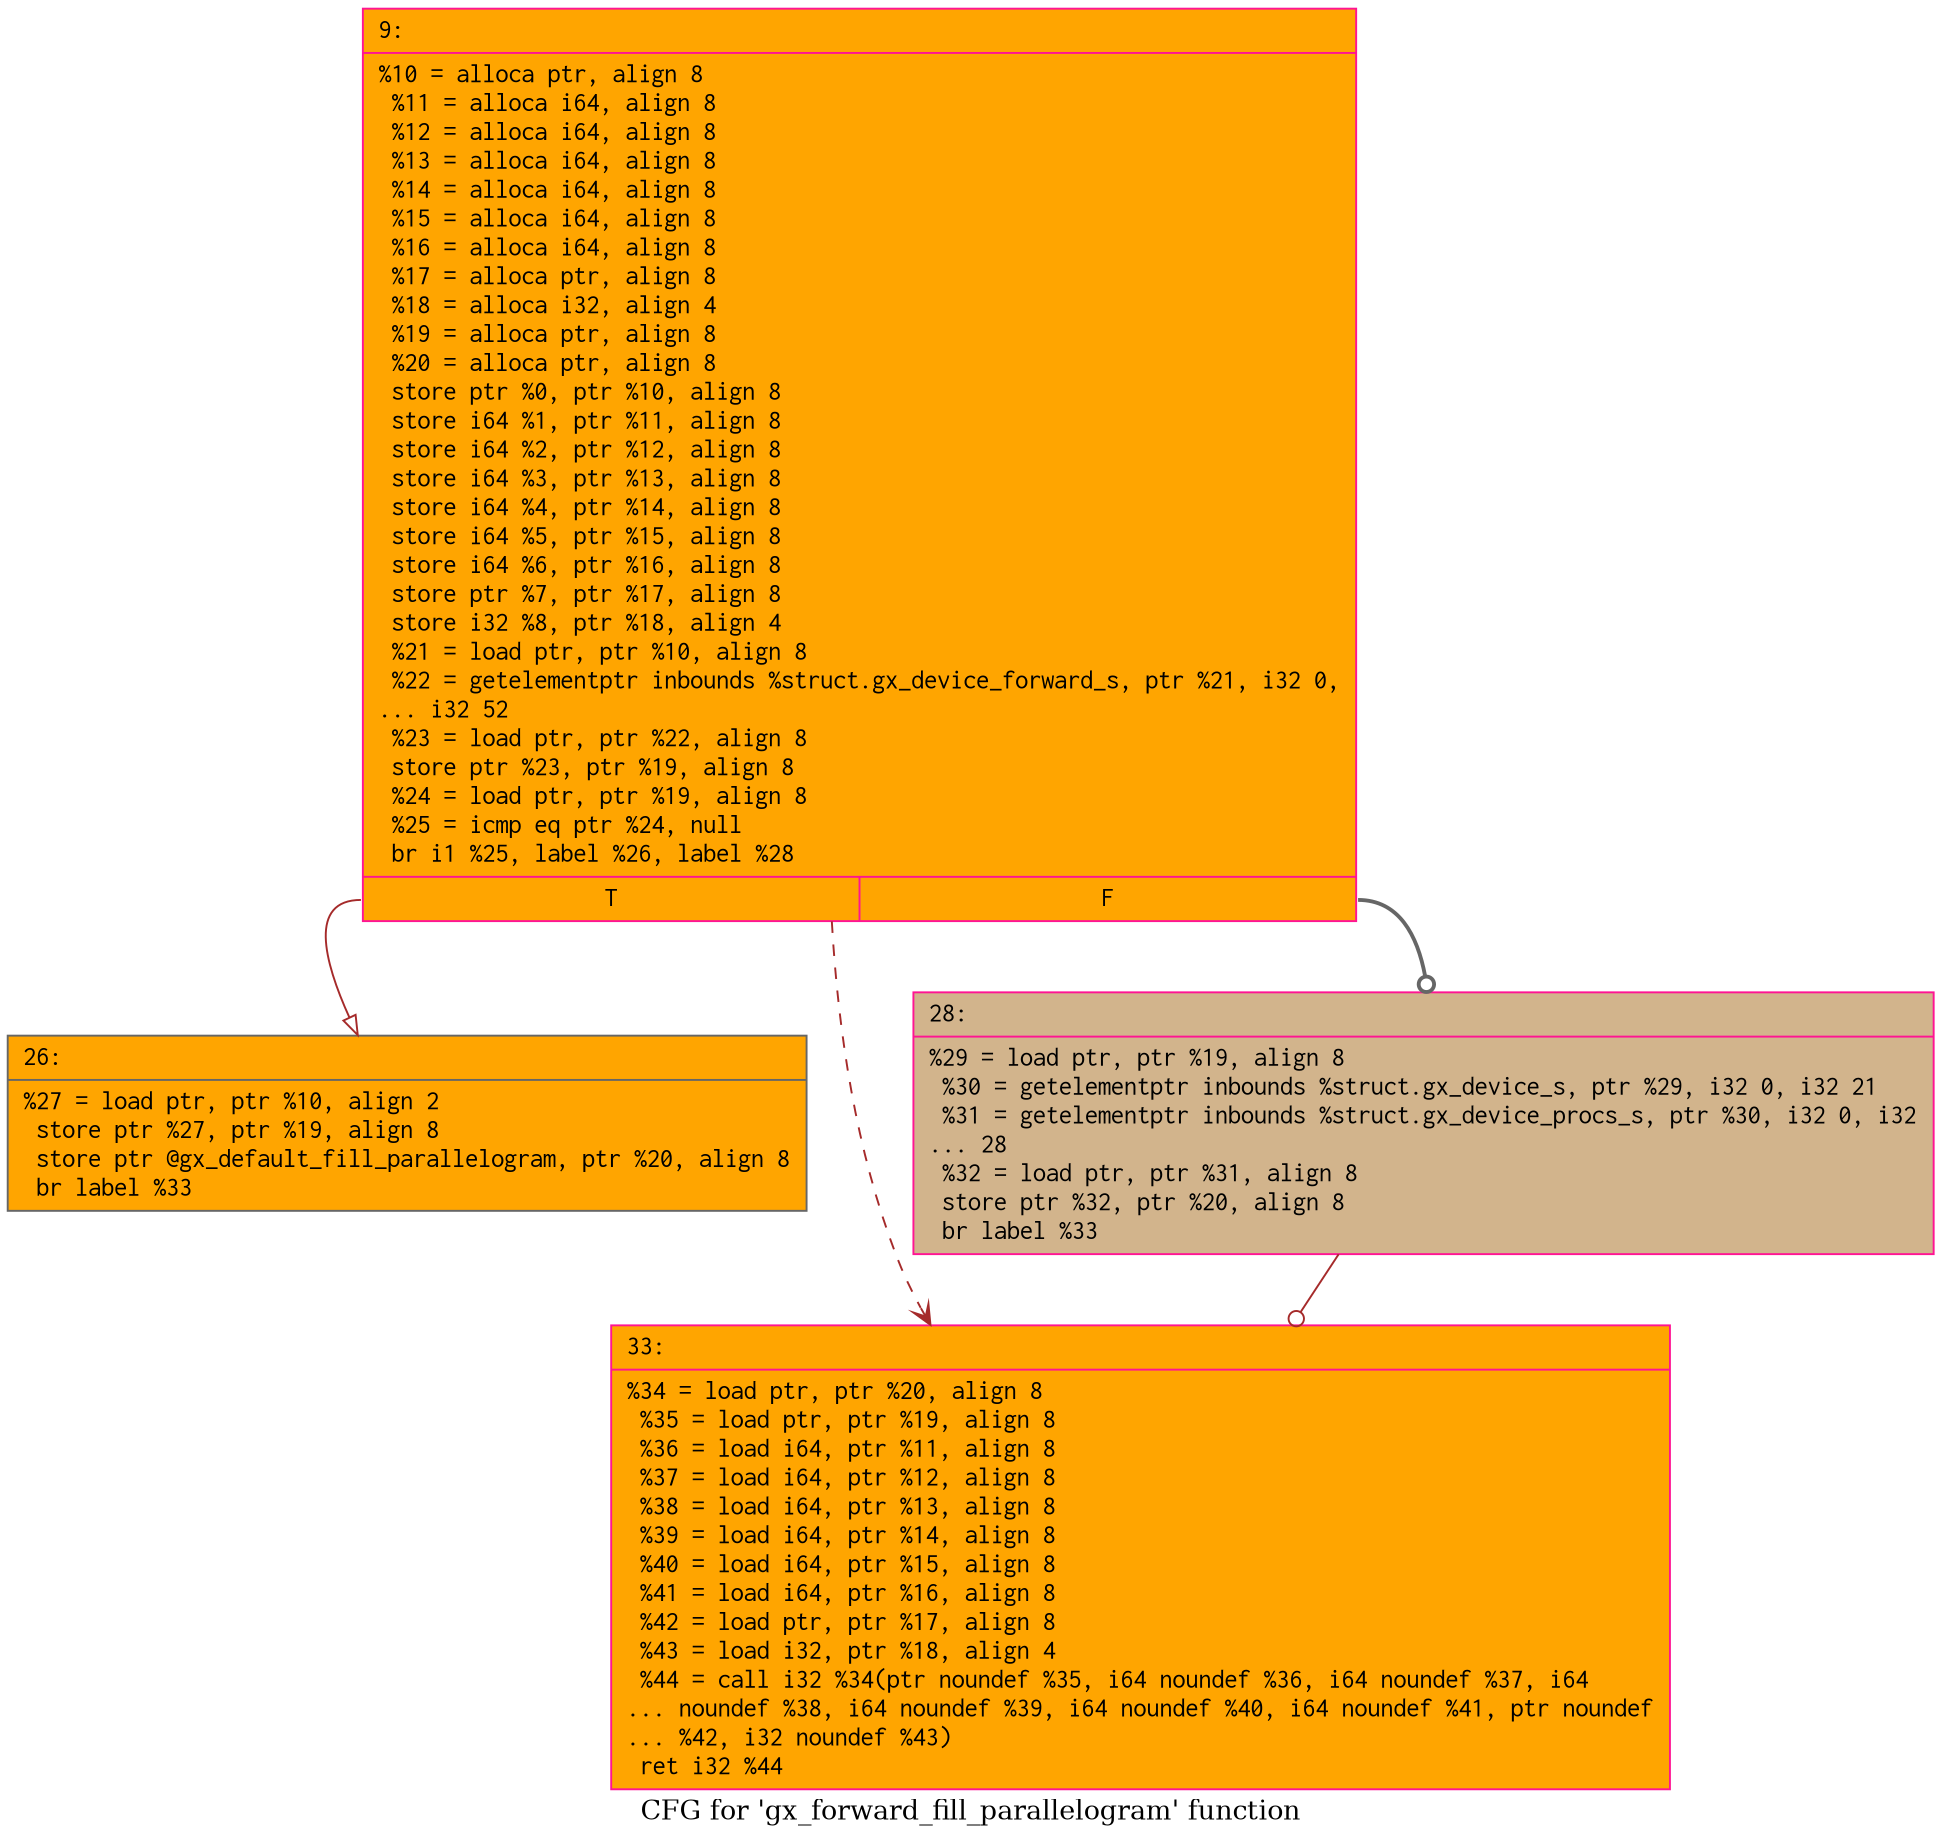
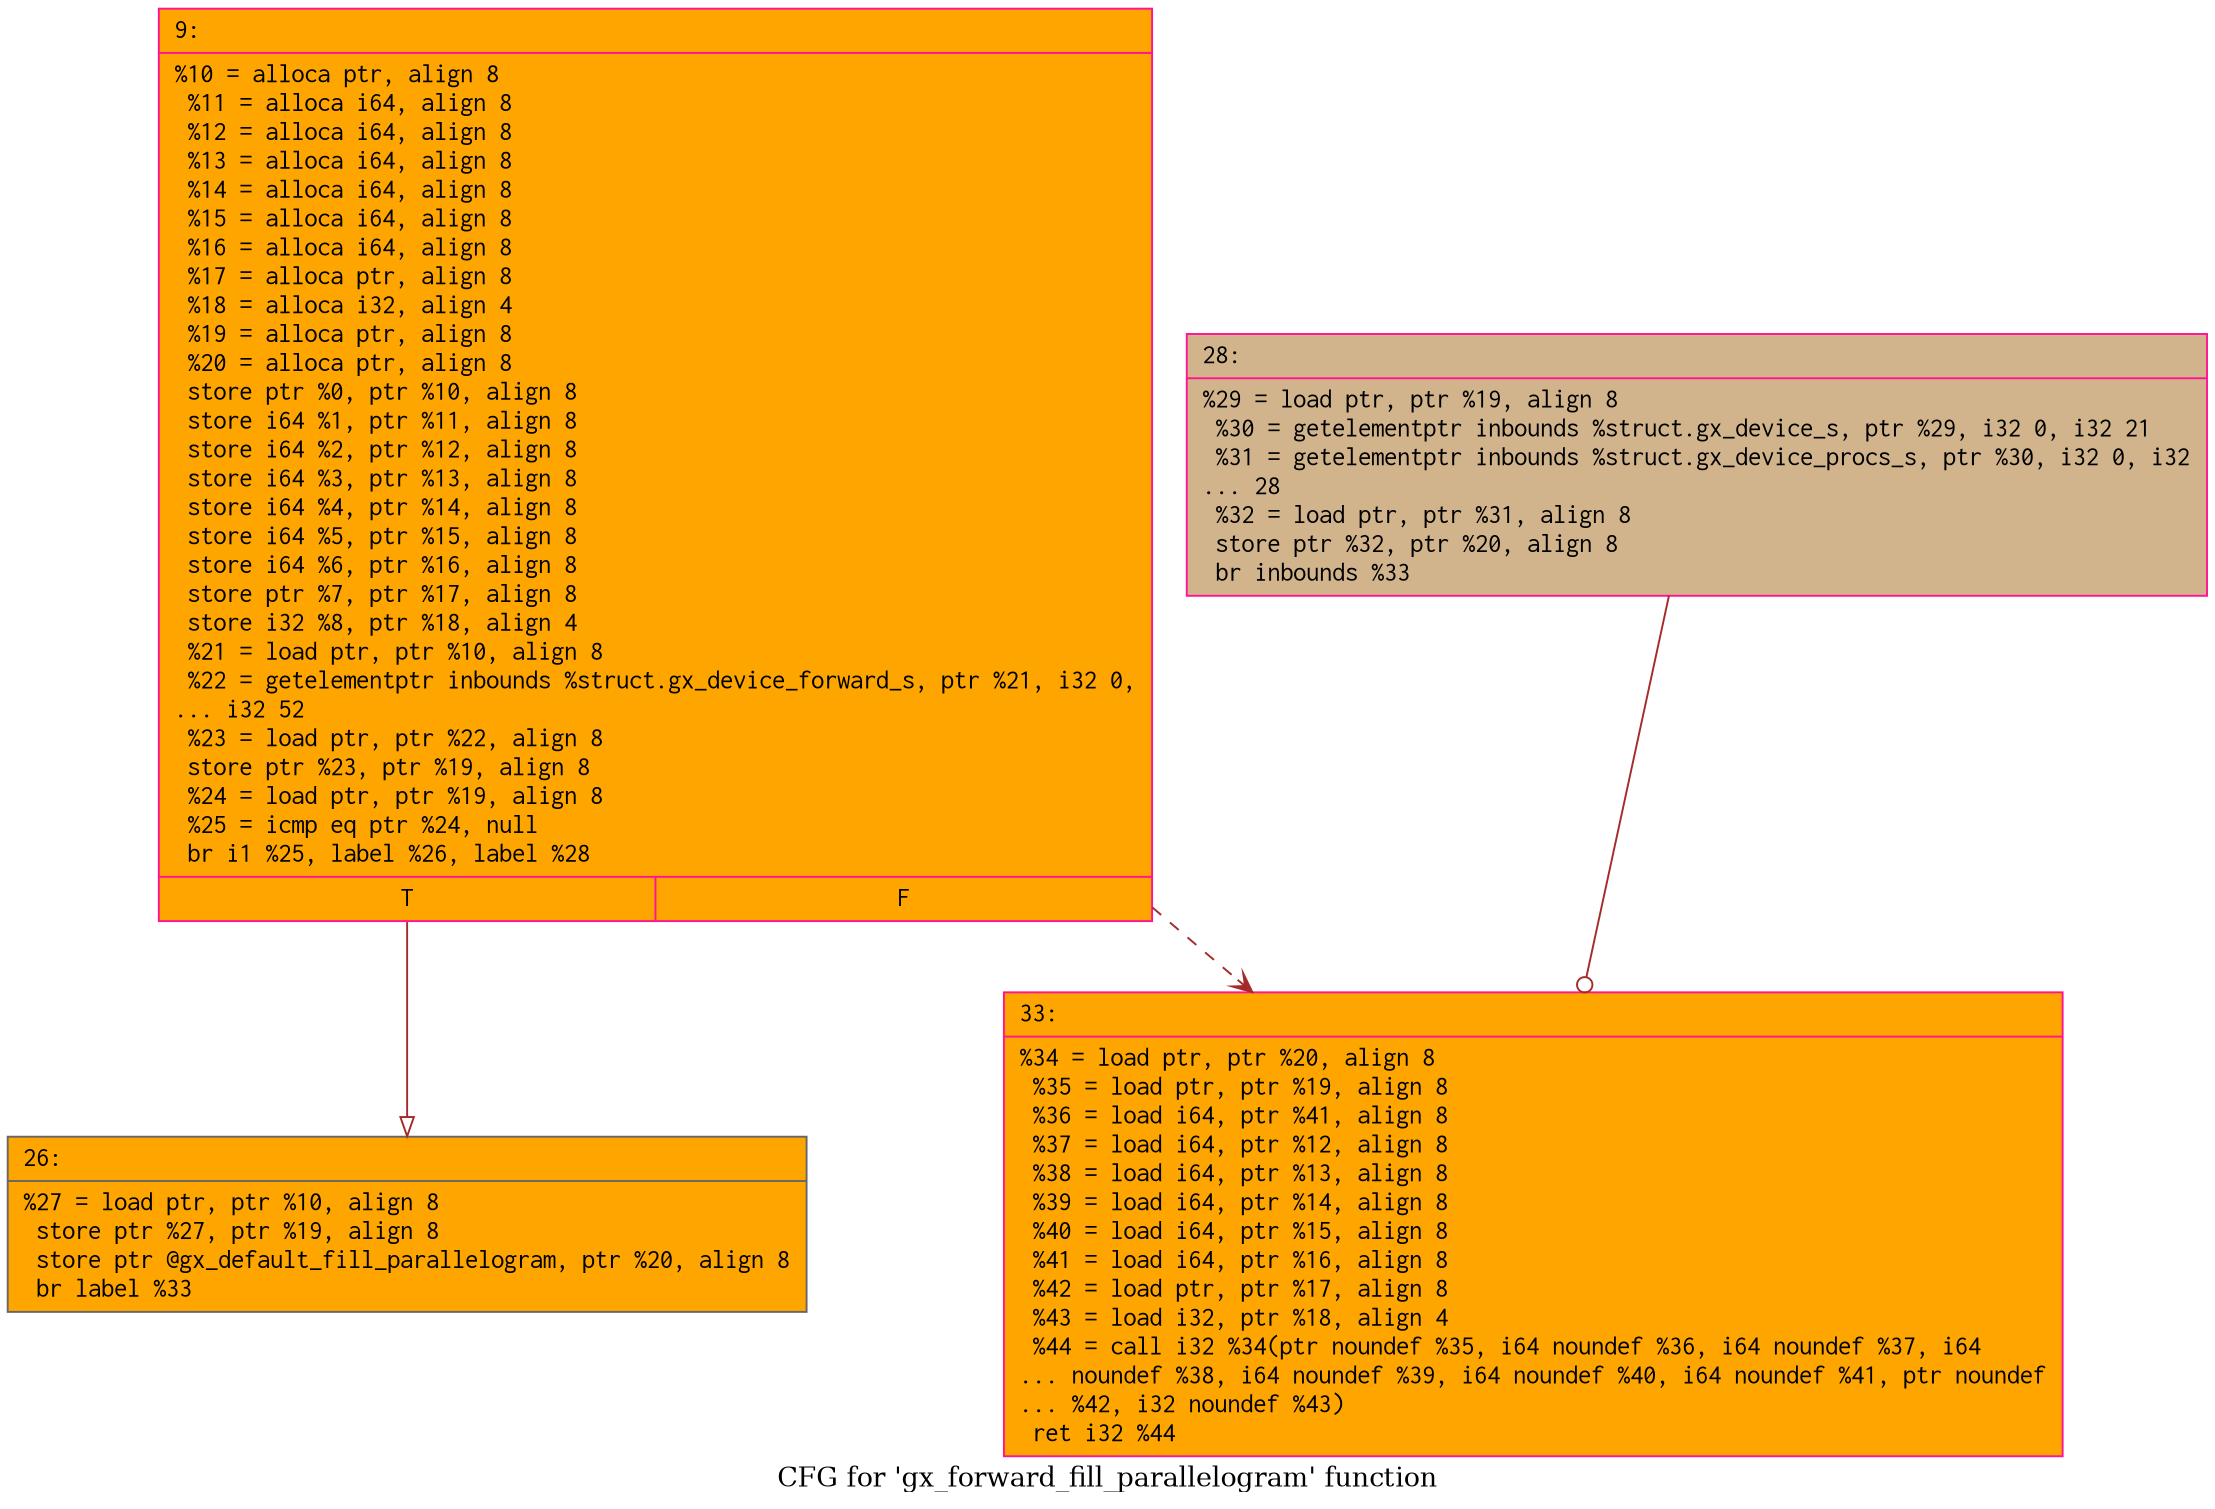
edge "9:" -> "28:": removed
node "26:": text "%27 = load ptr, ptr %10, align 2" -> "%27 = load ptr, ptr %10, align 8"
node "28:": text "br label %33" -> "br inbounds %33"
node "33:": text "%36 = load i64, ptr %11, align 8" -> "%36 = load i64, ptr %41, align 8"
